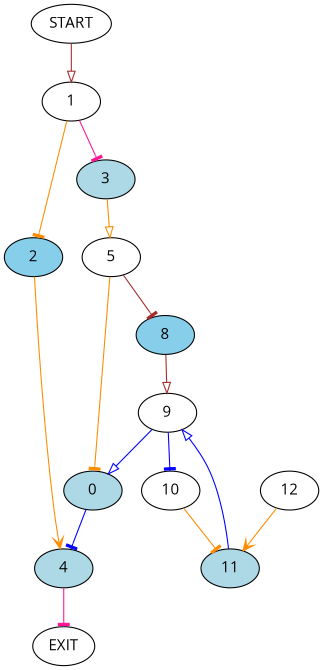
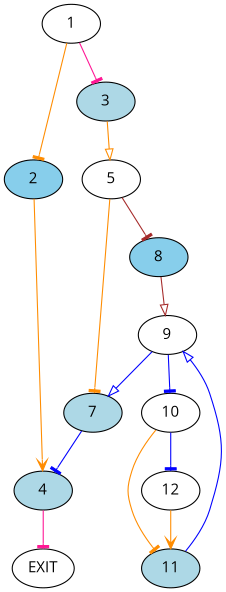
node "START": removed
edge "10" -> "12": added
node "0": label "0" -> "7"
